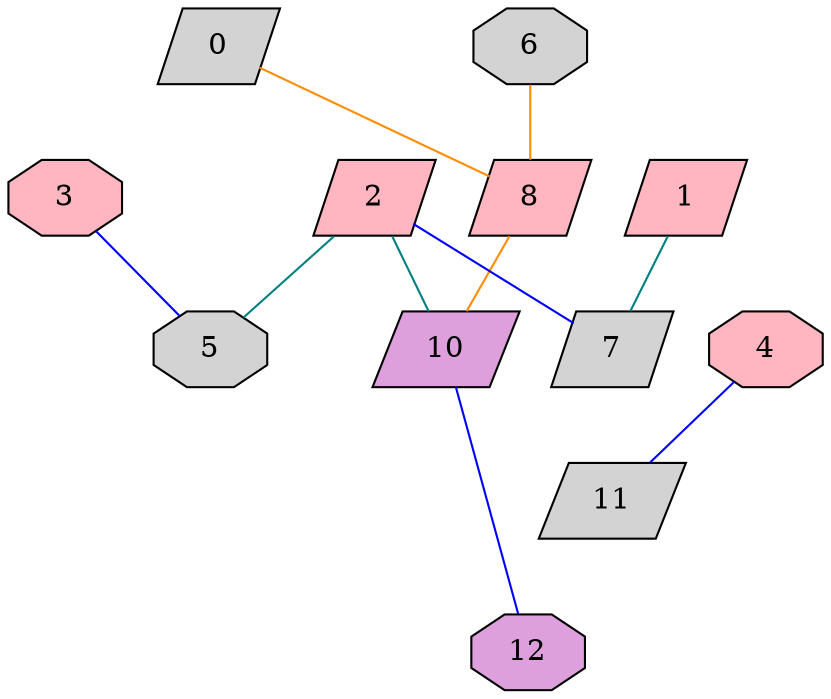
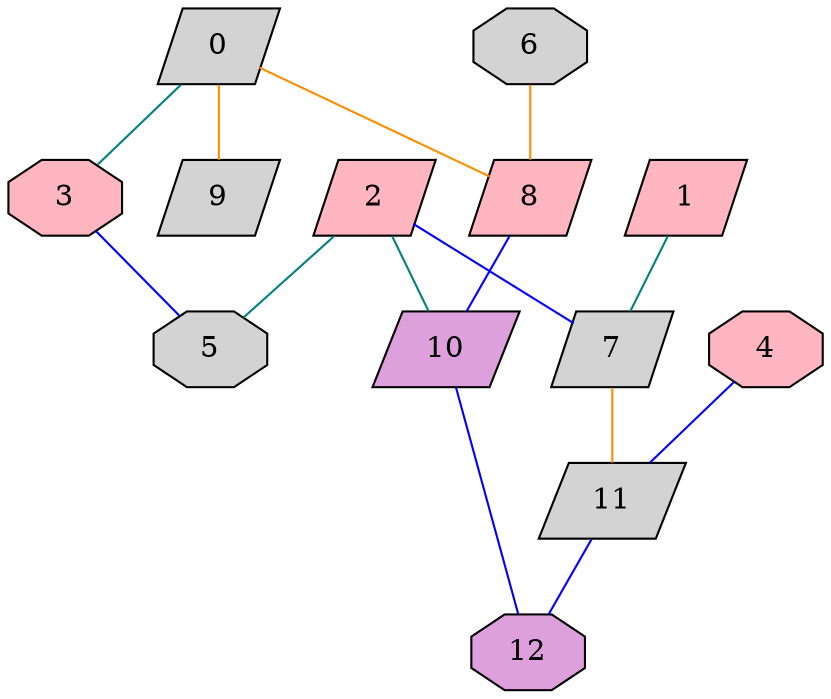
edge "0" -- "3": added
node "9": added
edge "8" -- "10": color darkorange -> blue
edge "7" -- "11": added
edge "11" -- "12": added
